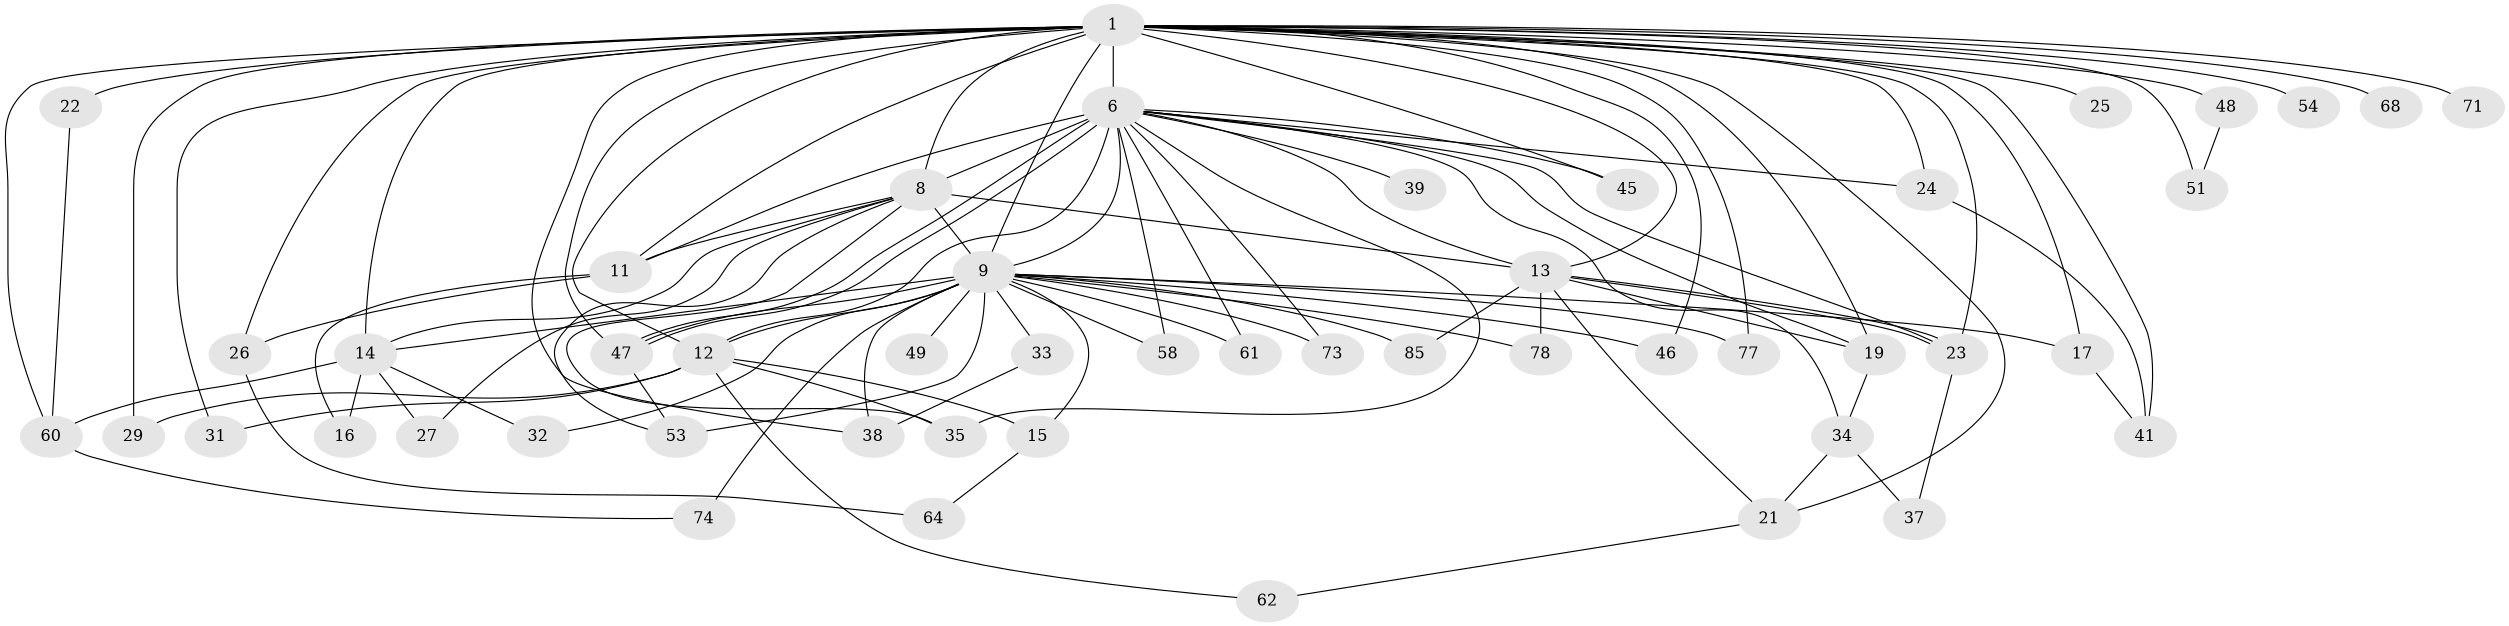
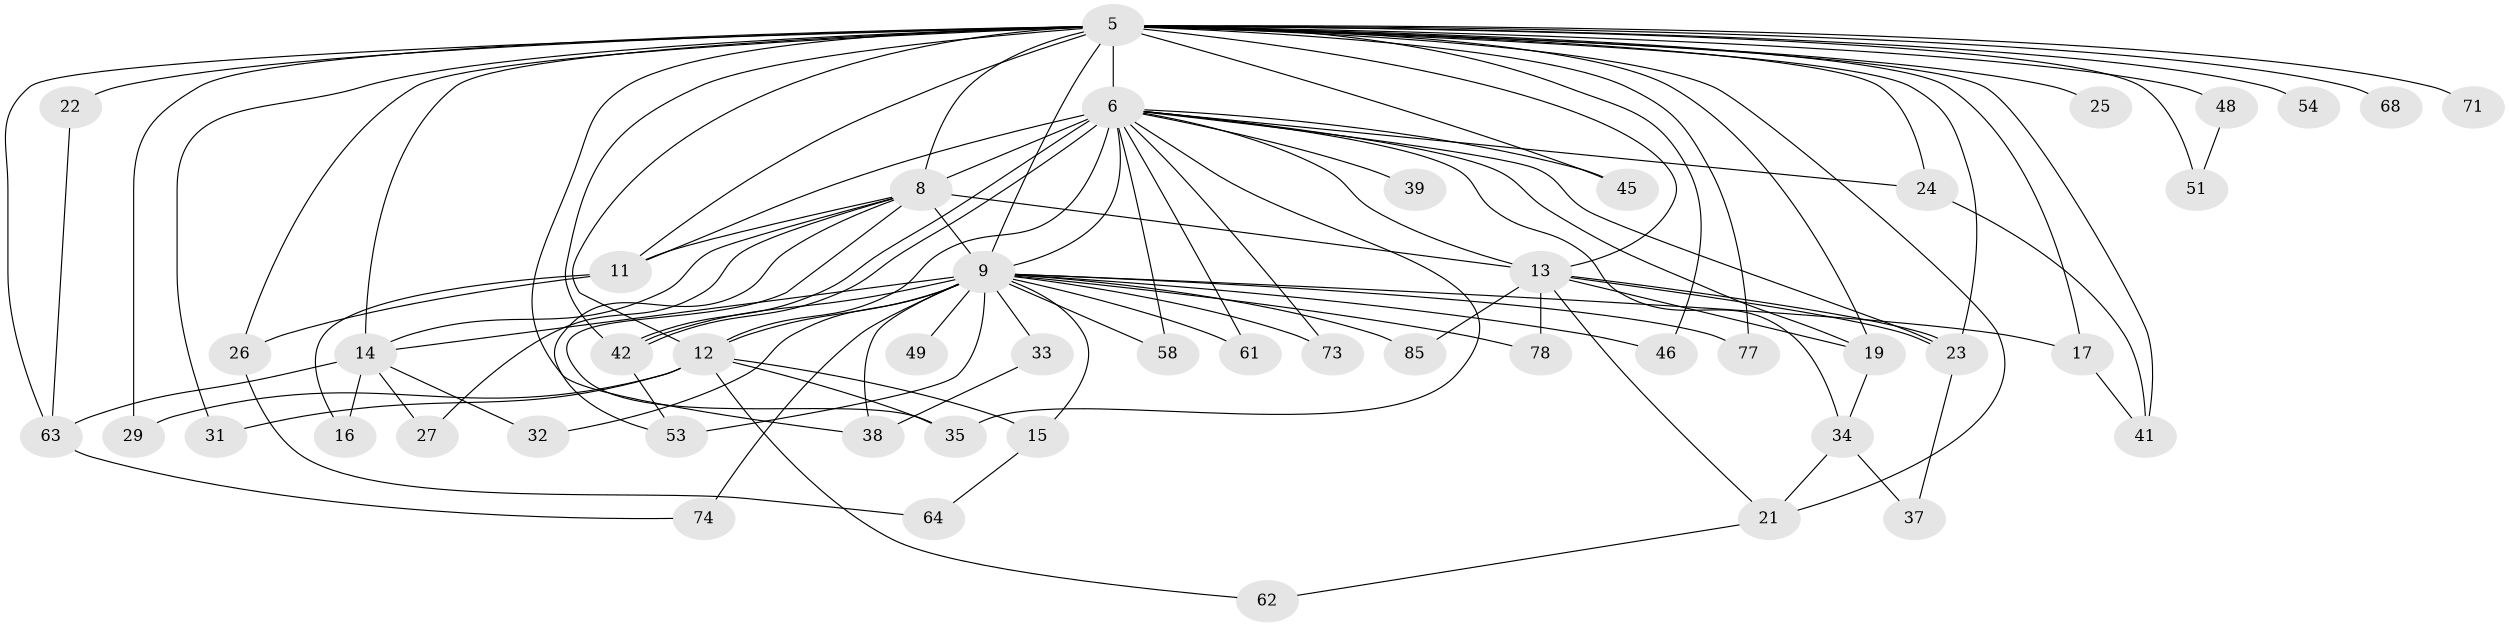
node "1": label "1" -> "5"
node "47": label "47" -> "42"
node "60": label "60" -> "63"
